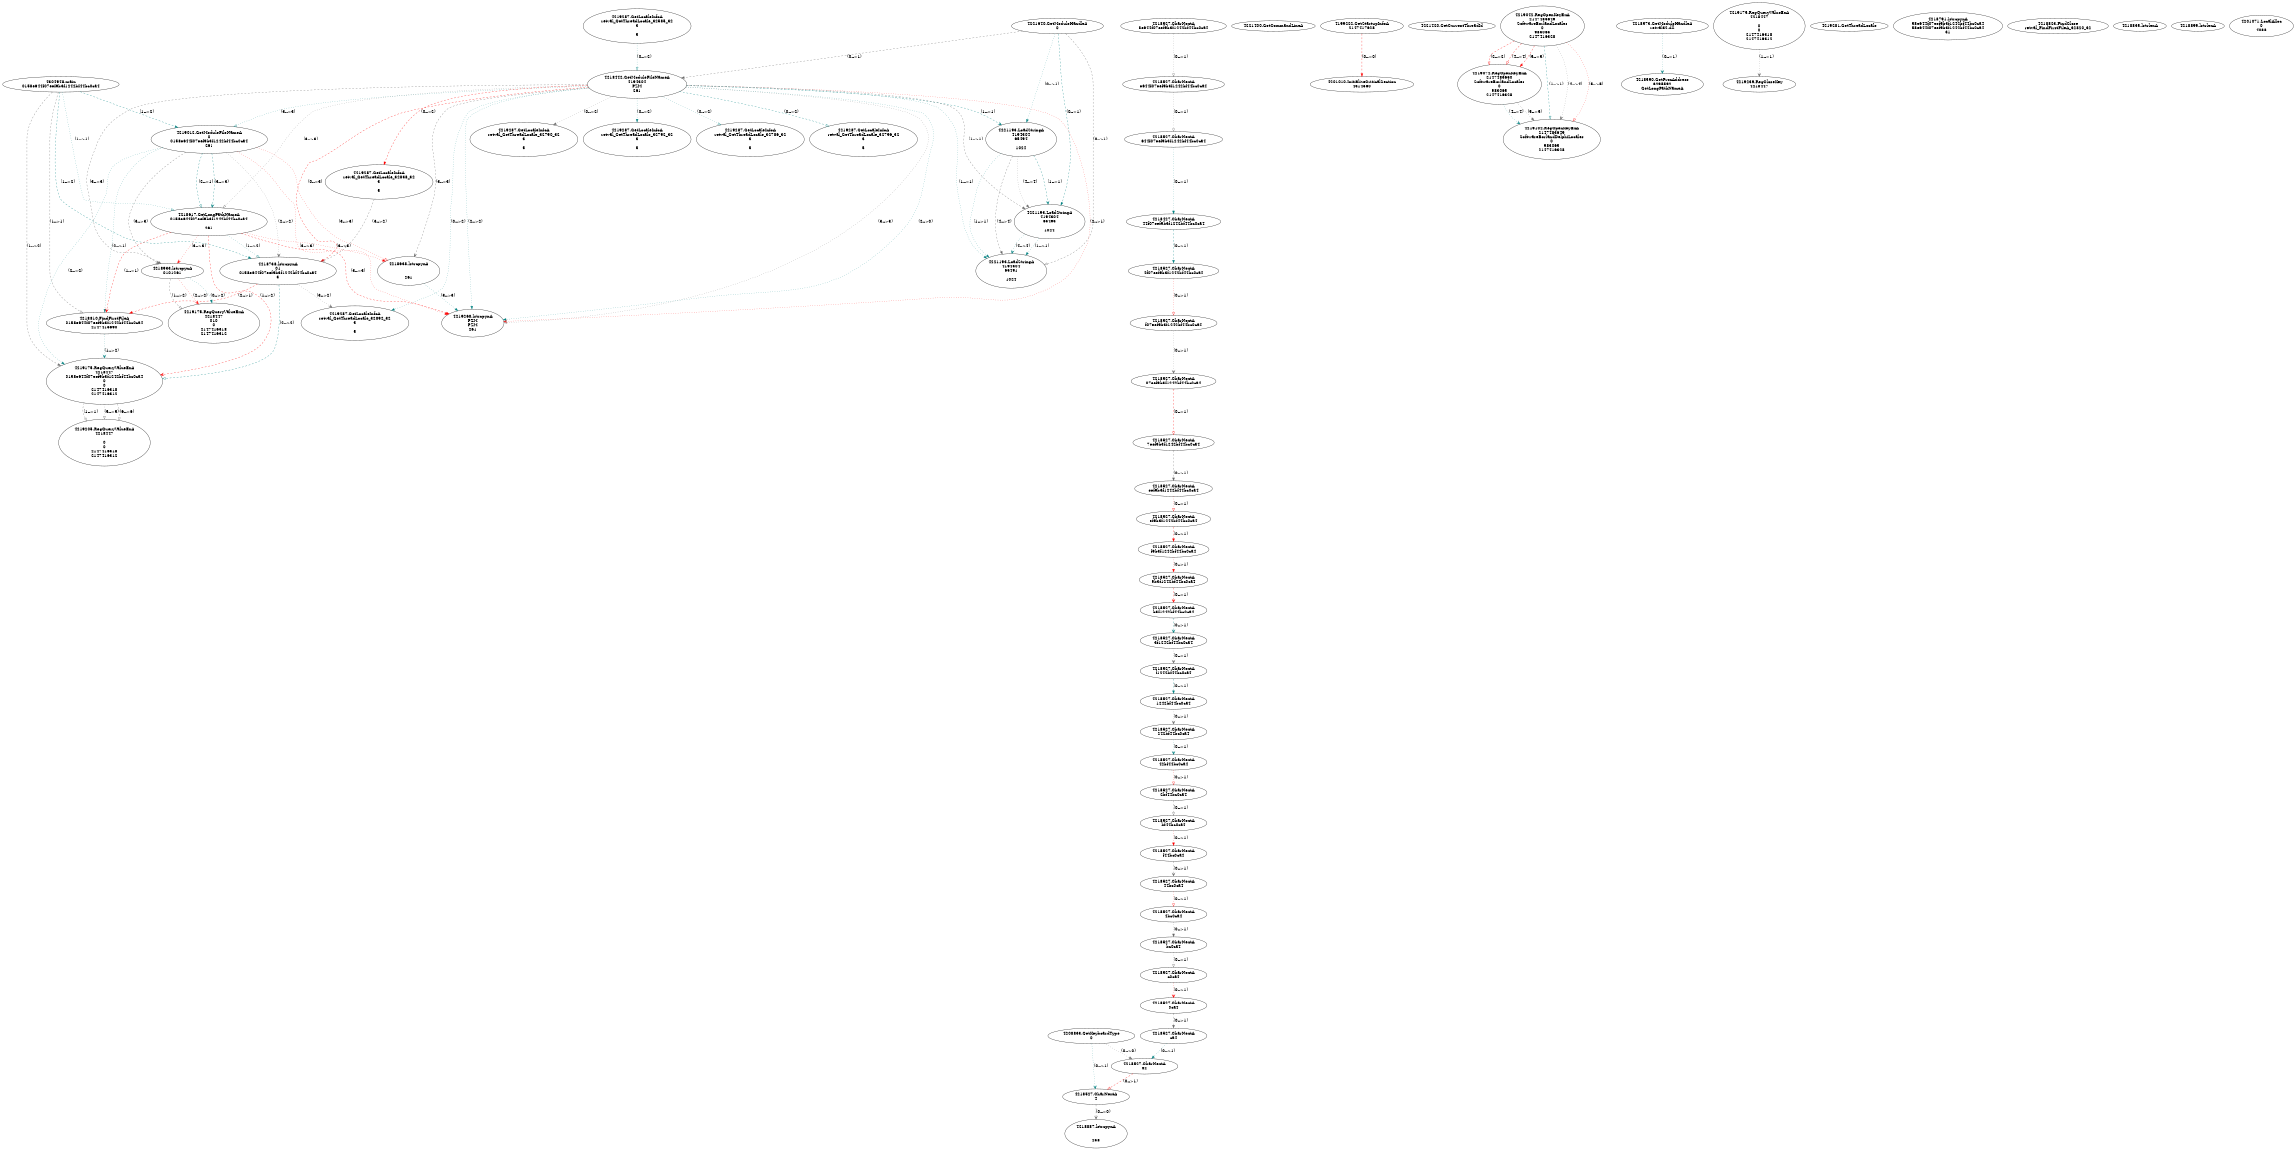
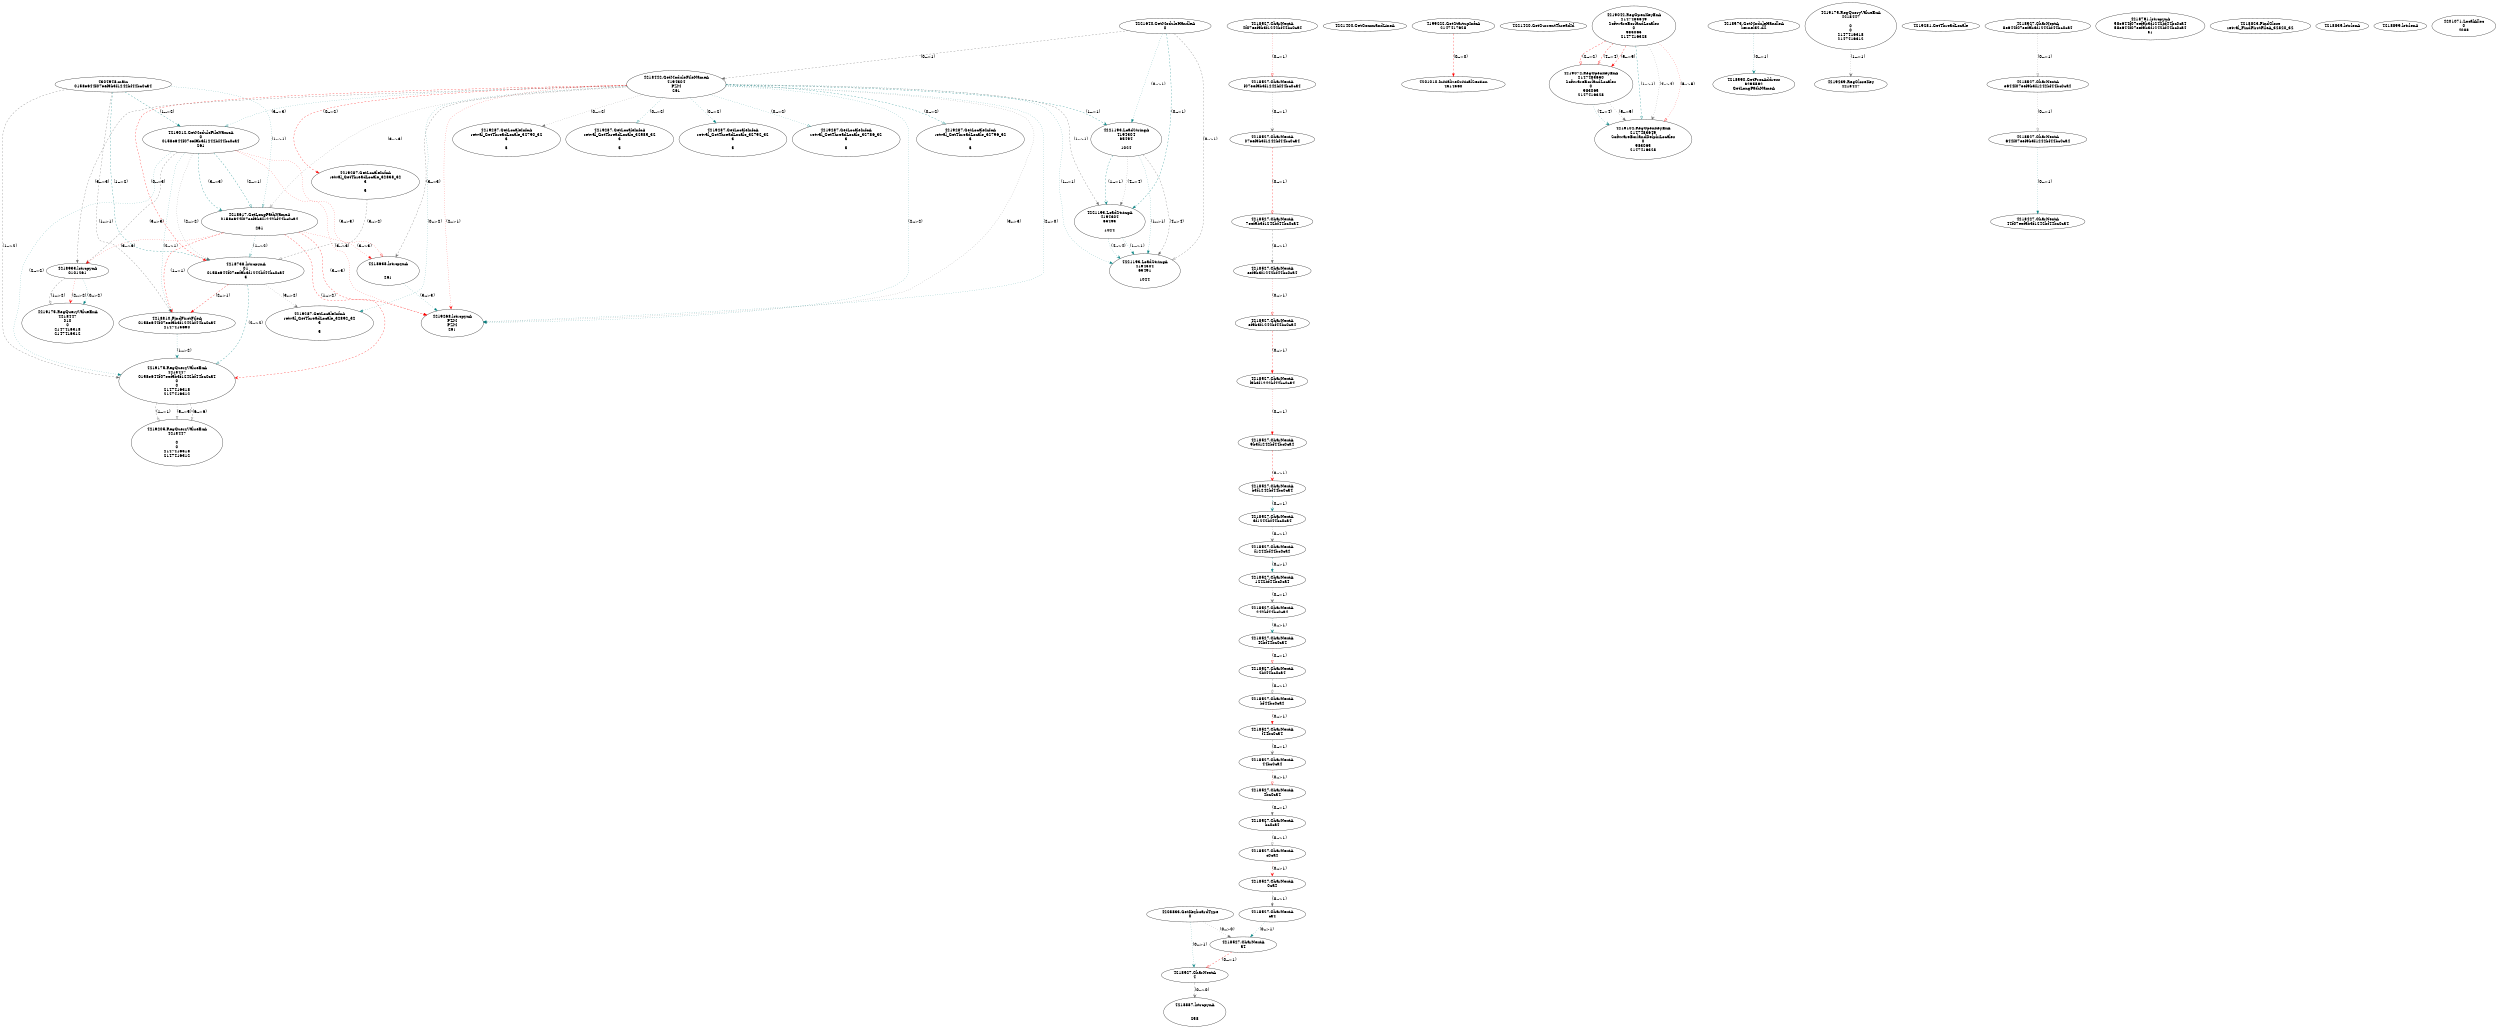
node "4218573.GetModuleHandleA retval32.dll": label "4218573.GetModuleHandleA retval32.dll" -> "4218573.GetModuleHandleA kernel32.dll"
edge "4219287.GetLocaleInfoA retval_GetThreadLocale_32585_32 3 5" -> "4218442.GetModuleFileNameA 4194304 PZM 261": reversed
edge "4218427.CharNextA 44f07eef9b3f1242bf44bc0ca4" -> "4218527.CharNextA 4f07eef9b3f1242bf44bc0ca4": removed, label "(0-->1)"
